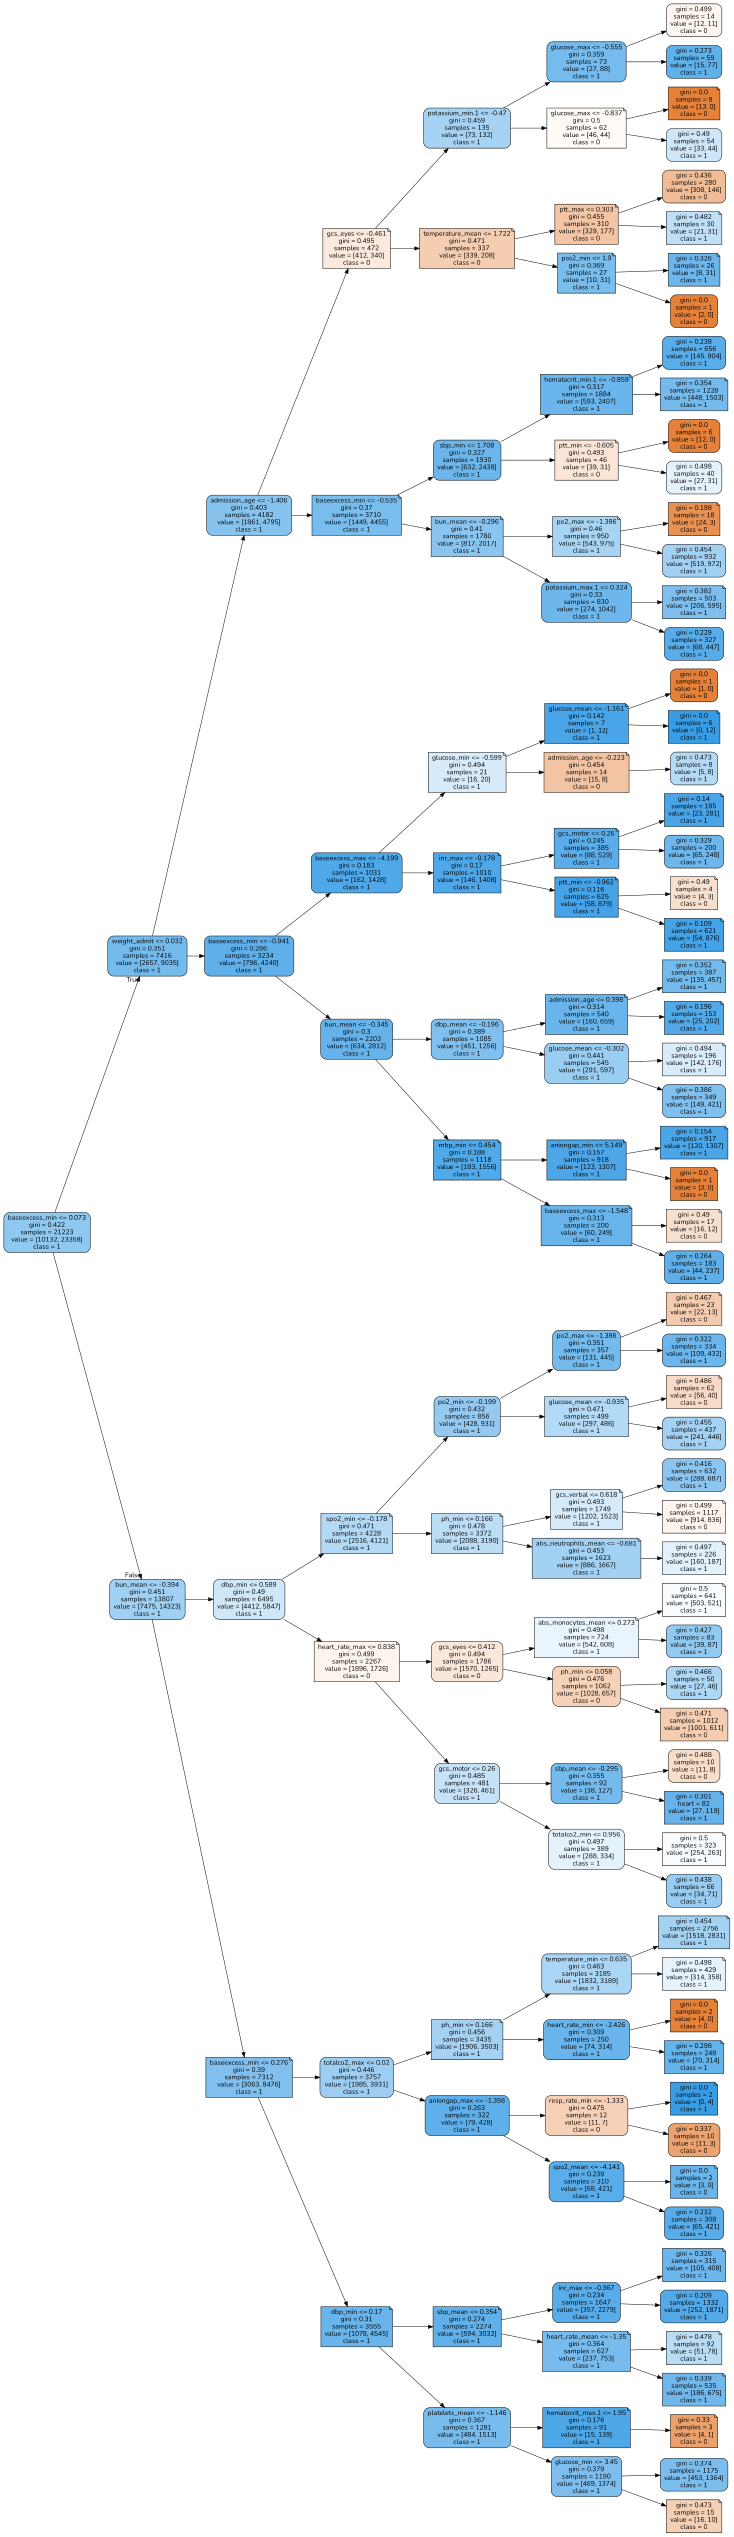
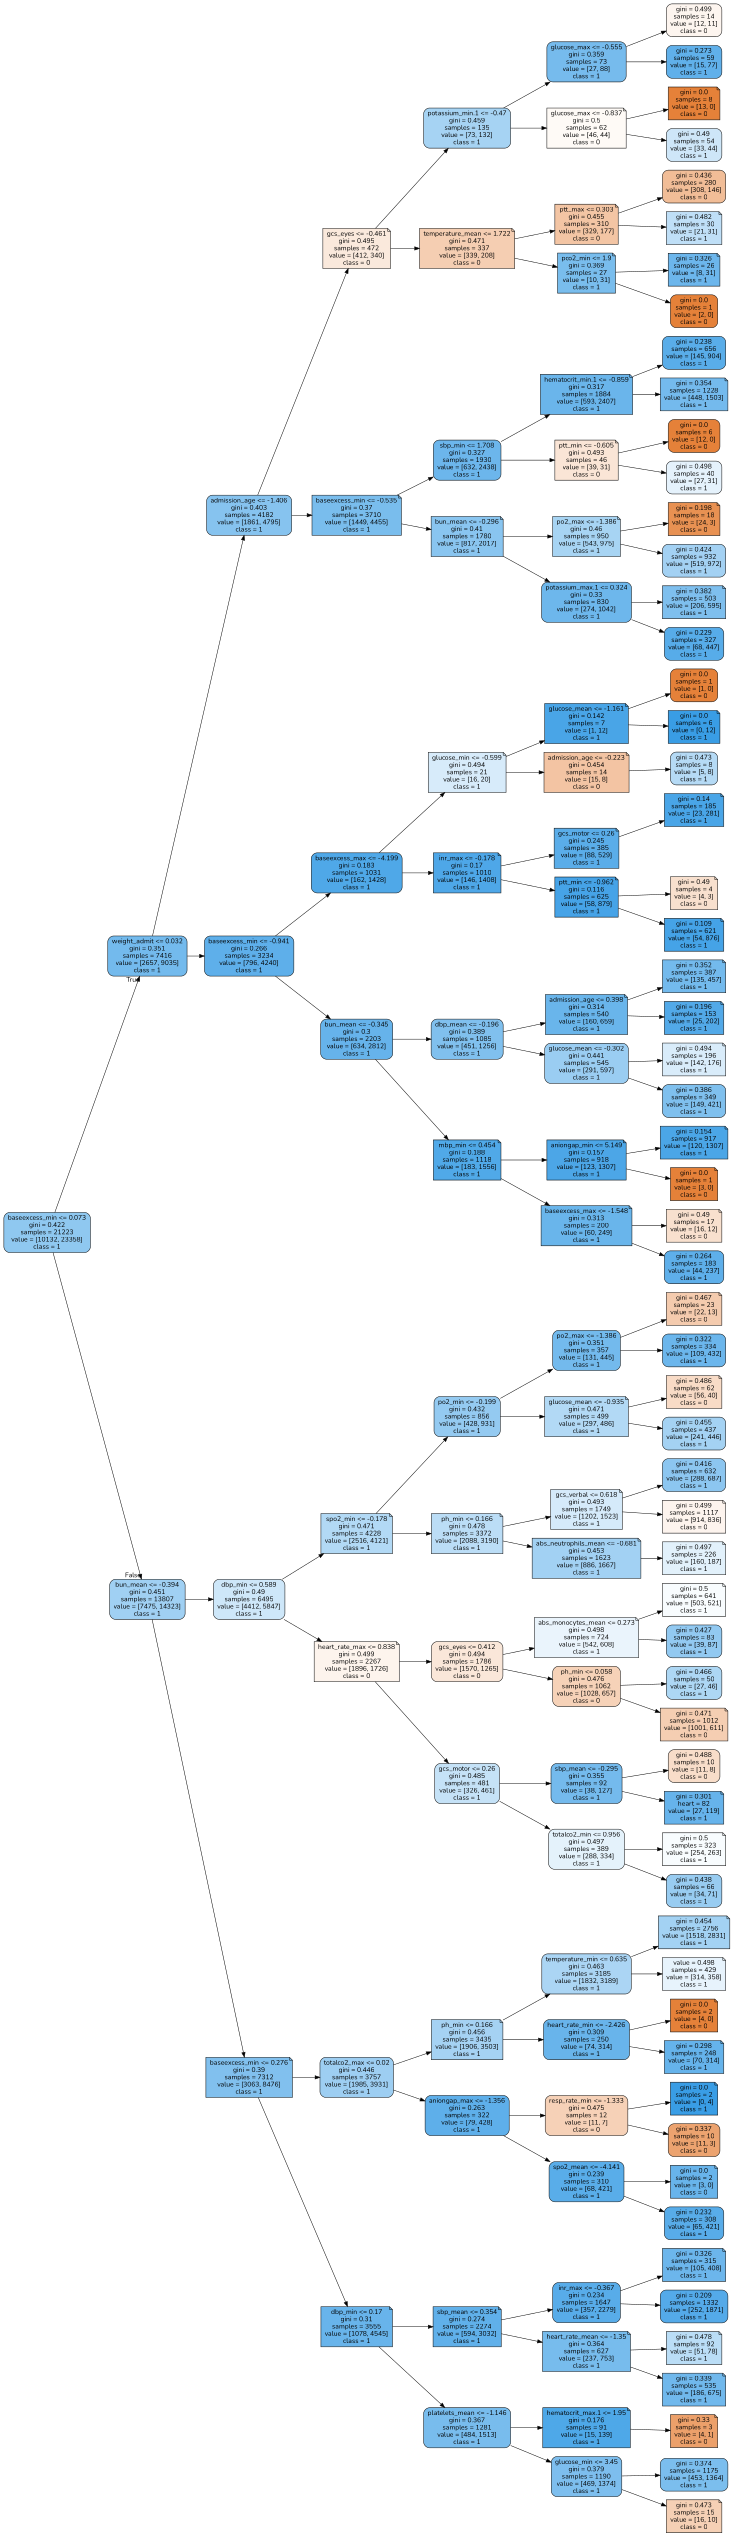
node "gini = 0.454 samples = 932 value = [519, 972] class = 1": label "gini = 0.454 samples = 932 value = [519, 972] class = 1" -> "gini = 0.424 samples = 932 value = [519, 972] class = 1"
node "gini = 0.329 samples = 200 value = [65, 248] class = 1": removed
node "gini = 0.498 samples = 429 value = [314, 358] class = 1": label "gini = 0.498 samples = 429 value = [314, 358] class = 1" -> "value = 0.498 samples = 429 value = [314, 358] class = 1"
